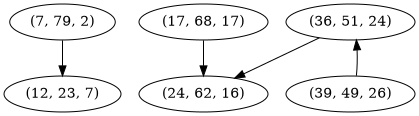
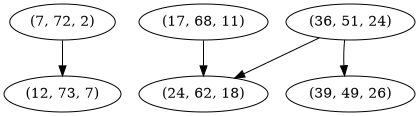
node "(7, 79, 2)": label "(7, 79, 2)" -> "(7, 72, 2)"
node "(17, 68, 17)": label "(17, 68, 17)" -> "(17, 68, 11)"
edge "(39, 49, 26)" -> "(36, 51, 24)": reversed
node "(12, 23, 7)": label "(12, 23, 7)" -> "(12, 73, 7)"
node "(24, 62, 16)": label "(24, 62, 16)" -> "(24, 62, 18)"
